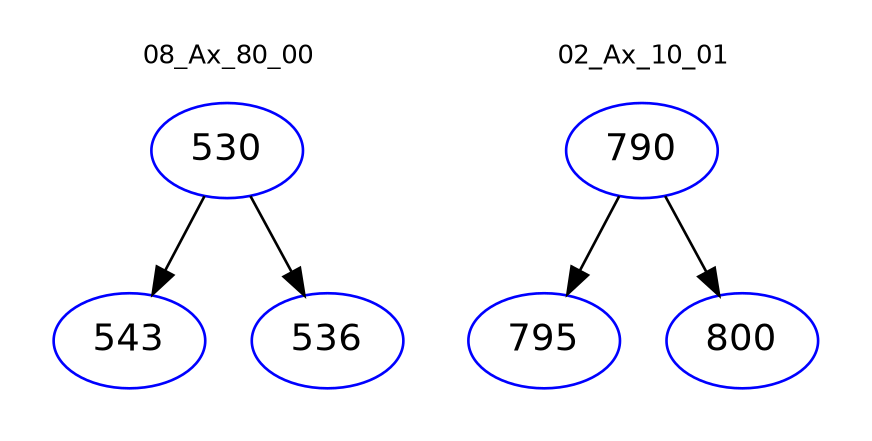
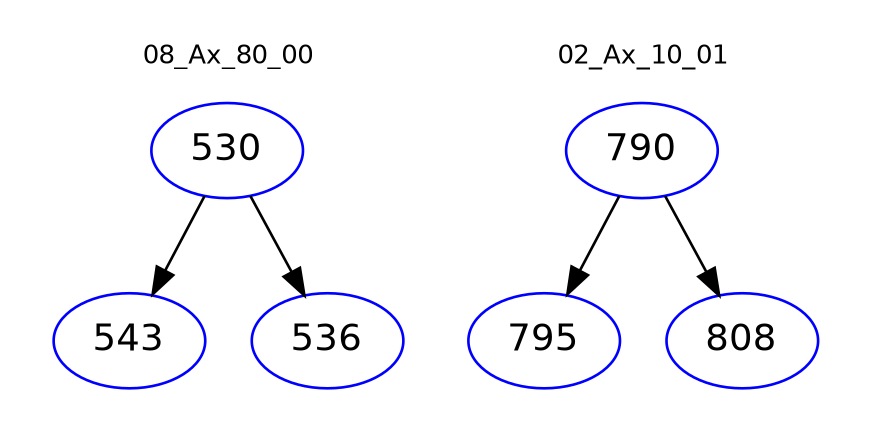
node "800": label "800" -> "808"
